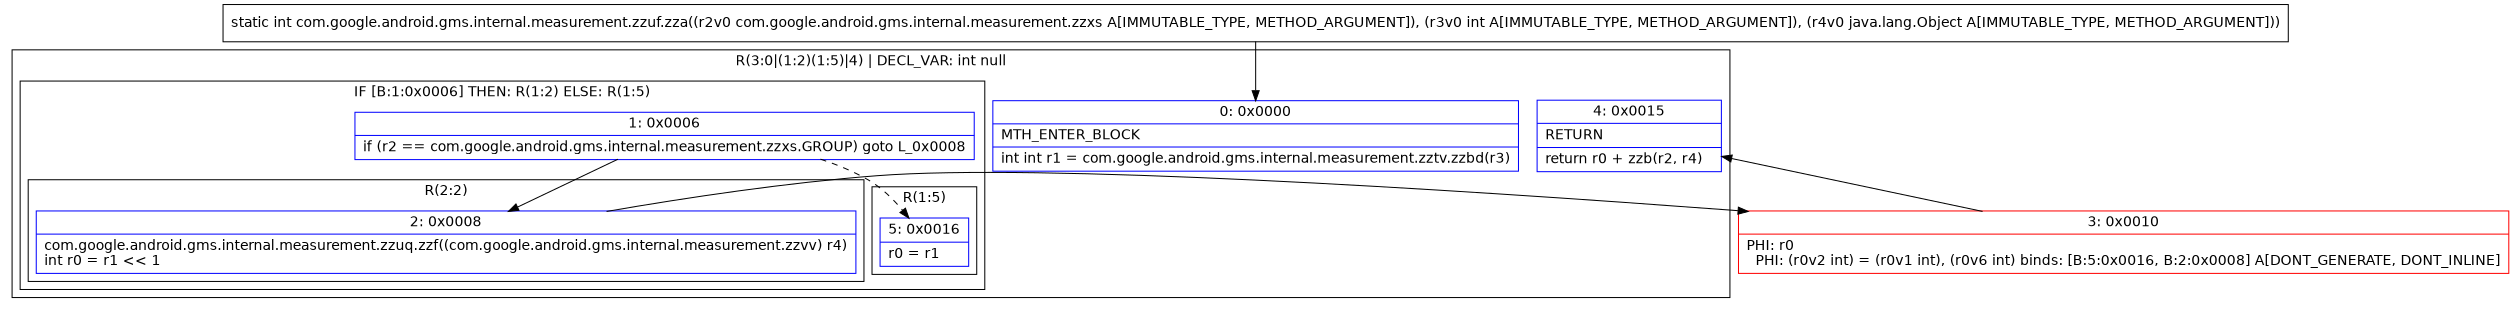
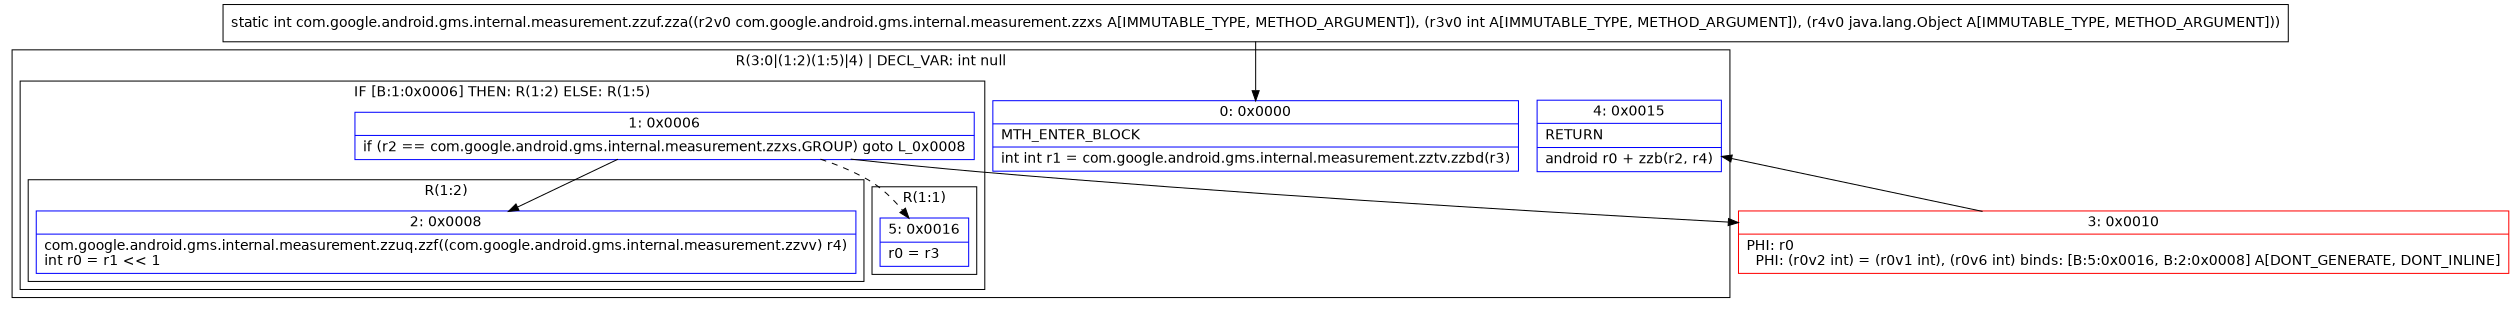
node "4: 0x0015": text "return r0 + zzb(r2, r4)" -> "android r0 + zzb(r2, r4)"
edge "2: 0x0008" -> "3: 0x0010": now "1: 0x0006" -> "3: 0x0010"
cluster "R(2:2)": label "R(2:2)" -> "R(1:2)"
cluster "R(1:5)": label "R(1:5)" -> "R(1:1)"
node "5: 0x0016": text "r0 = r1" -> "r0 = r3"
